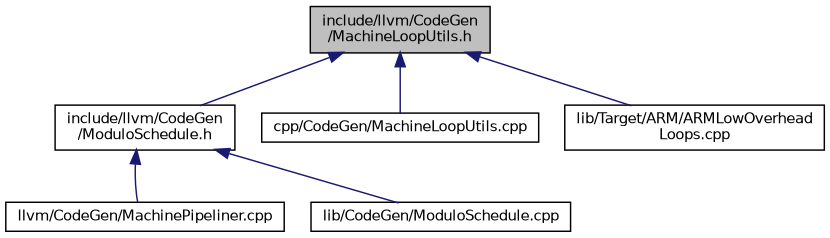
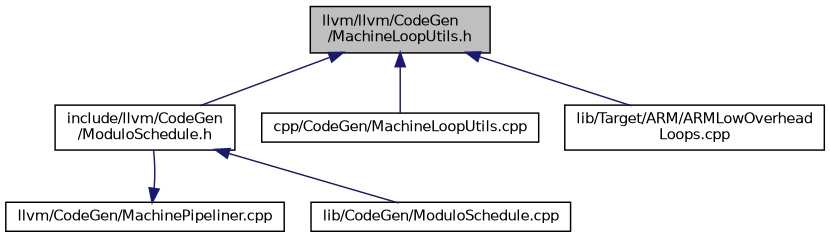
node "include/llvm/CodeGen /MachineLoopUtils.h": label "include/llvm/CodeGen /MachineLoopUtils.h" -> "llvm/llvm/CodeGen /MachineLoopUtils.h"
edge "llvm/CodeGen/MachinePipeliner.cpp" -> "include/llvm/CodeGen /ModuloSchedule.h": reversed
